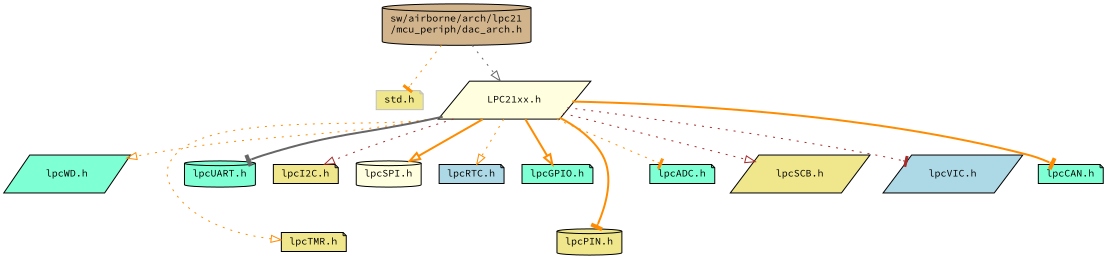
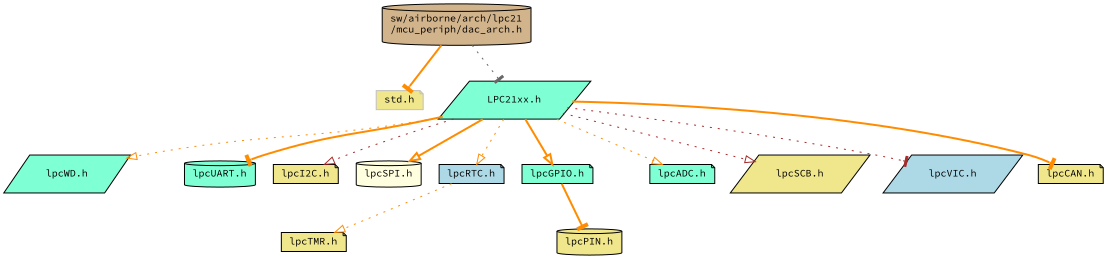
edge "sw/airborne/arch/lpc21 /mcu_periph/dac_arch.h" -> "LPC21xx.h": arrowhead onormal -> tee
edge "sw/airborne/arch/lpc21 /mcu_periph/dac_arch.h" -> "std.h": style dotted -> bold
node "LPC21xx.h": fillcolor lightyellow -> aquamarine
edge "LPC21xx.h" -> "lpcTMR.h": now "lpcRTC.h" -> "lpcTMR.h"
edge "LPC21xx.h" -> "lpcUART.h": color gray40 -> darkorange
edge "LPC21xx.h" -> "lpcADC.h": arrowhead tee -> onormal
edge "LPC21xx.h" -> "lpcPIN.h": now "lpcGPIO.h" -> "lpcPIN.h"
node "lpcCAN.h": fillcolor aquamarine -> khaki
